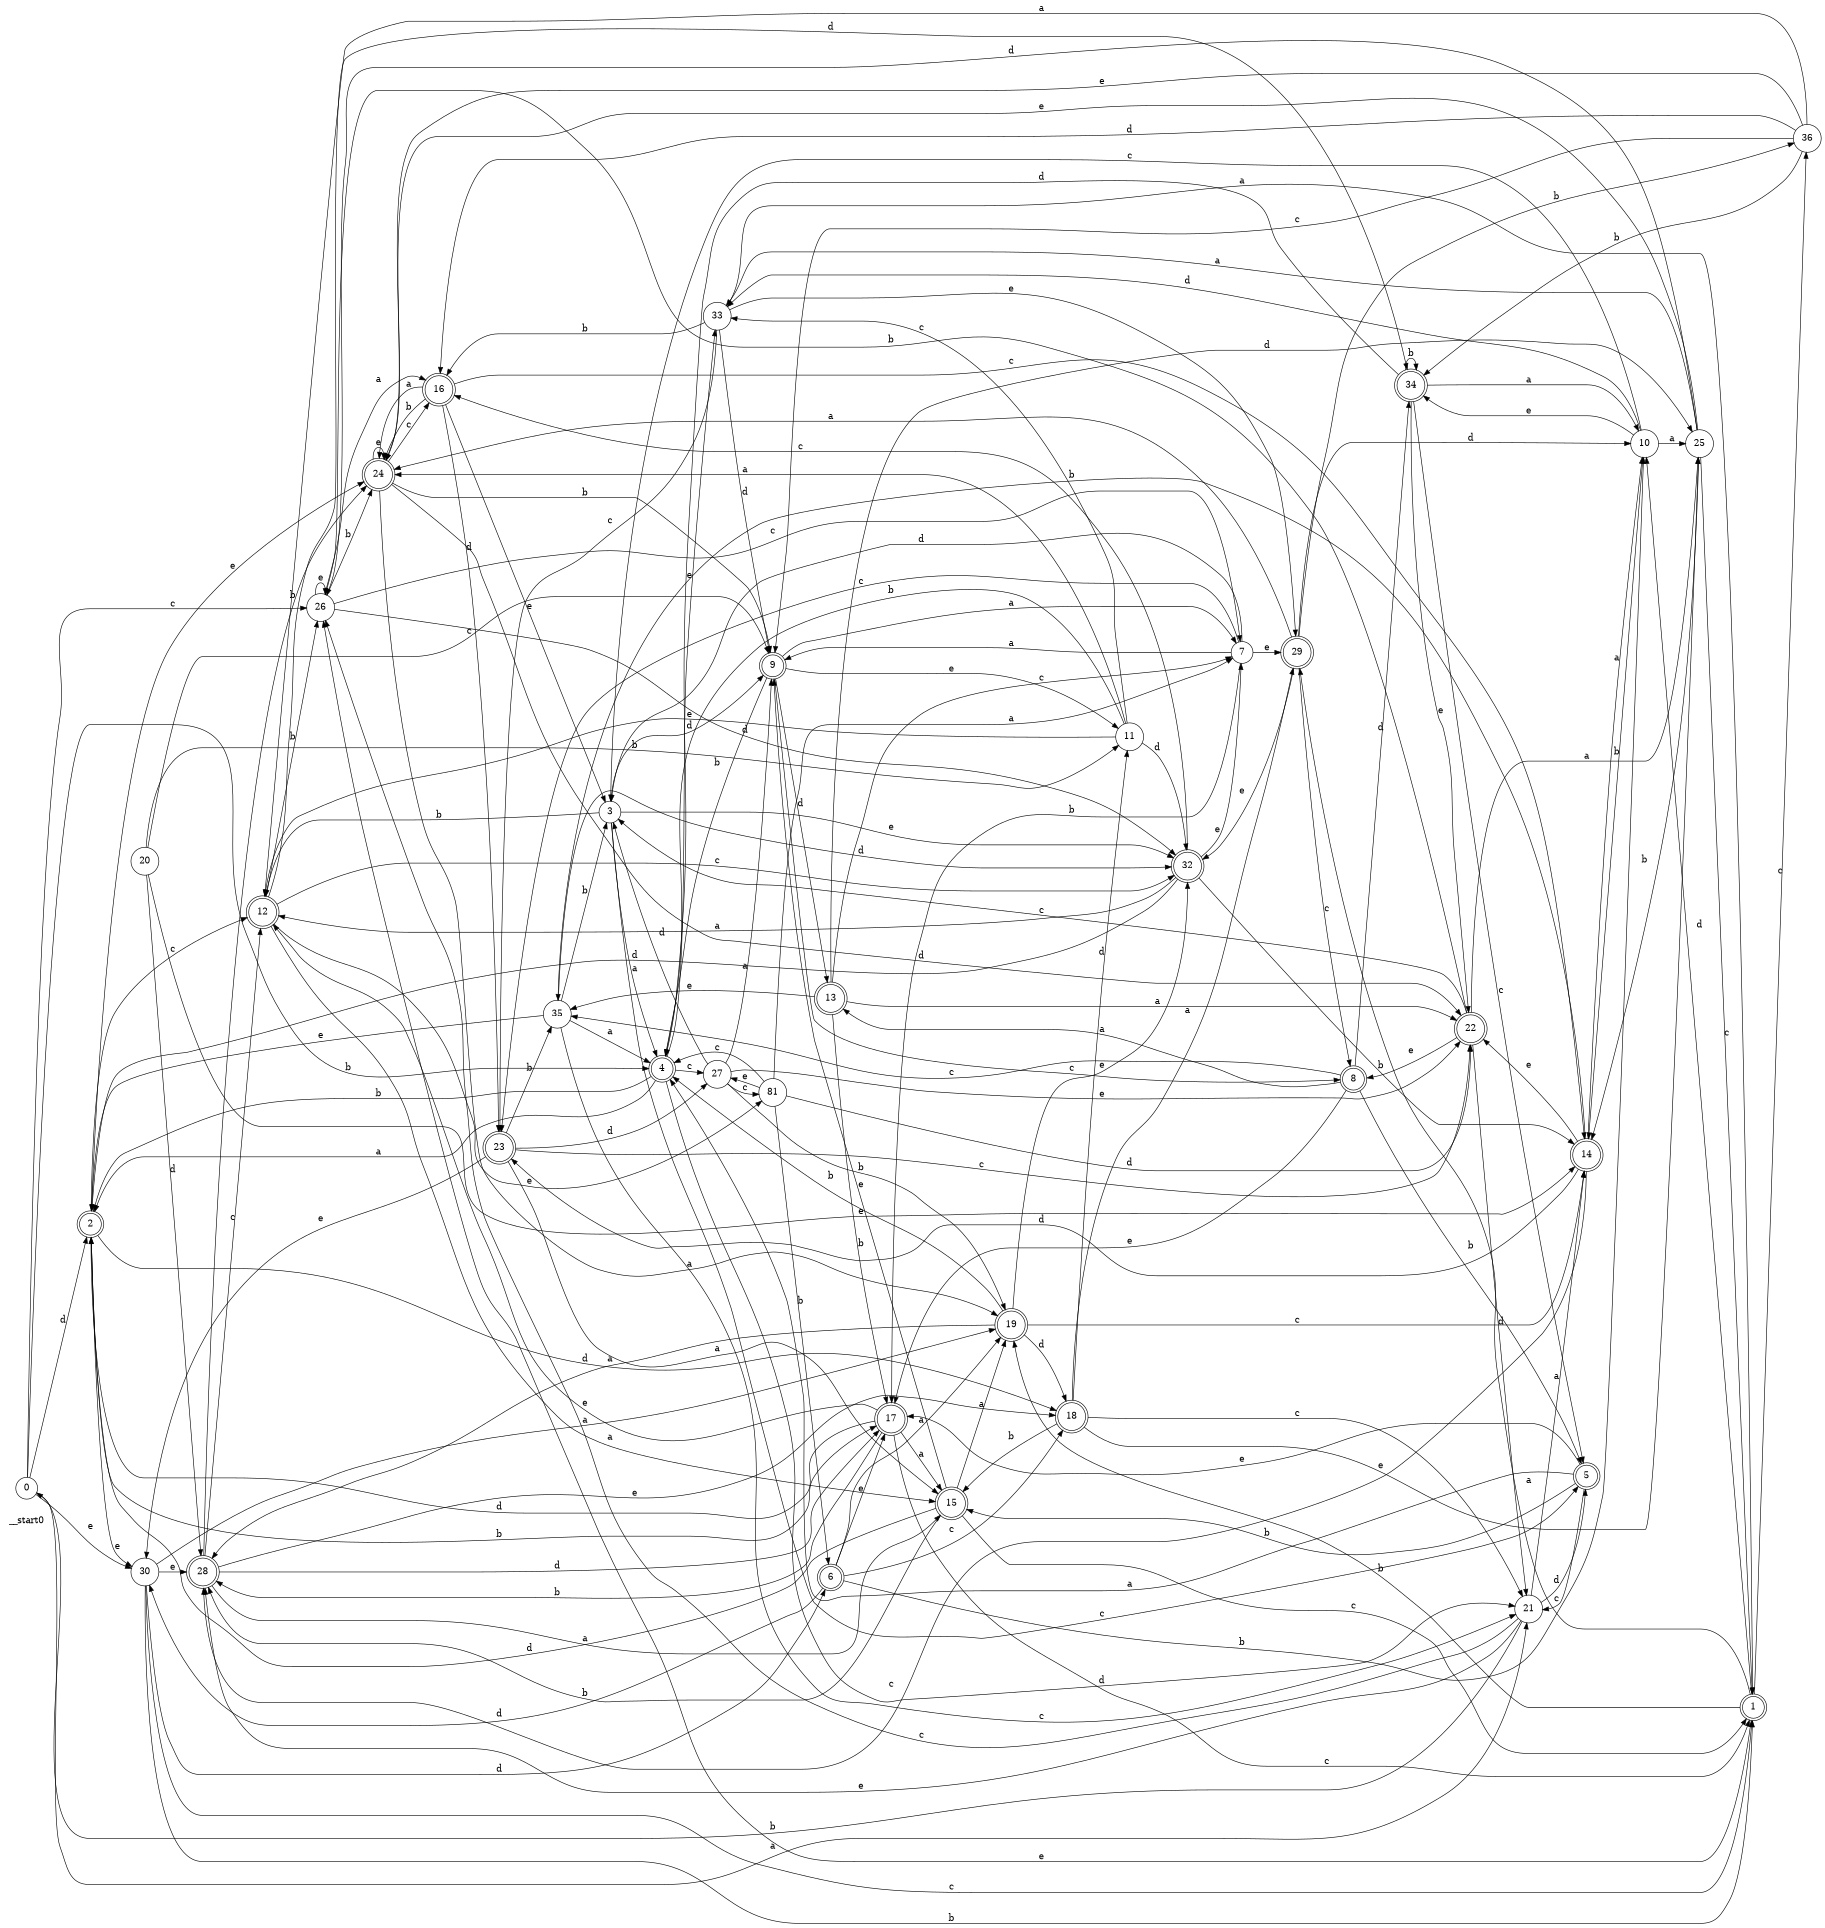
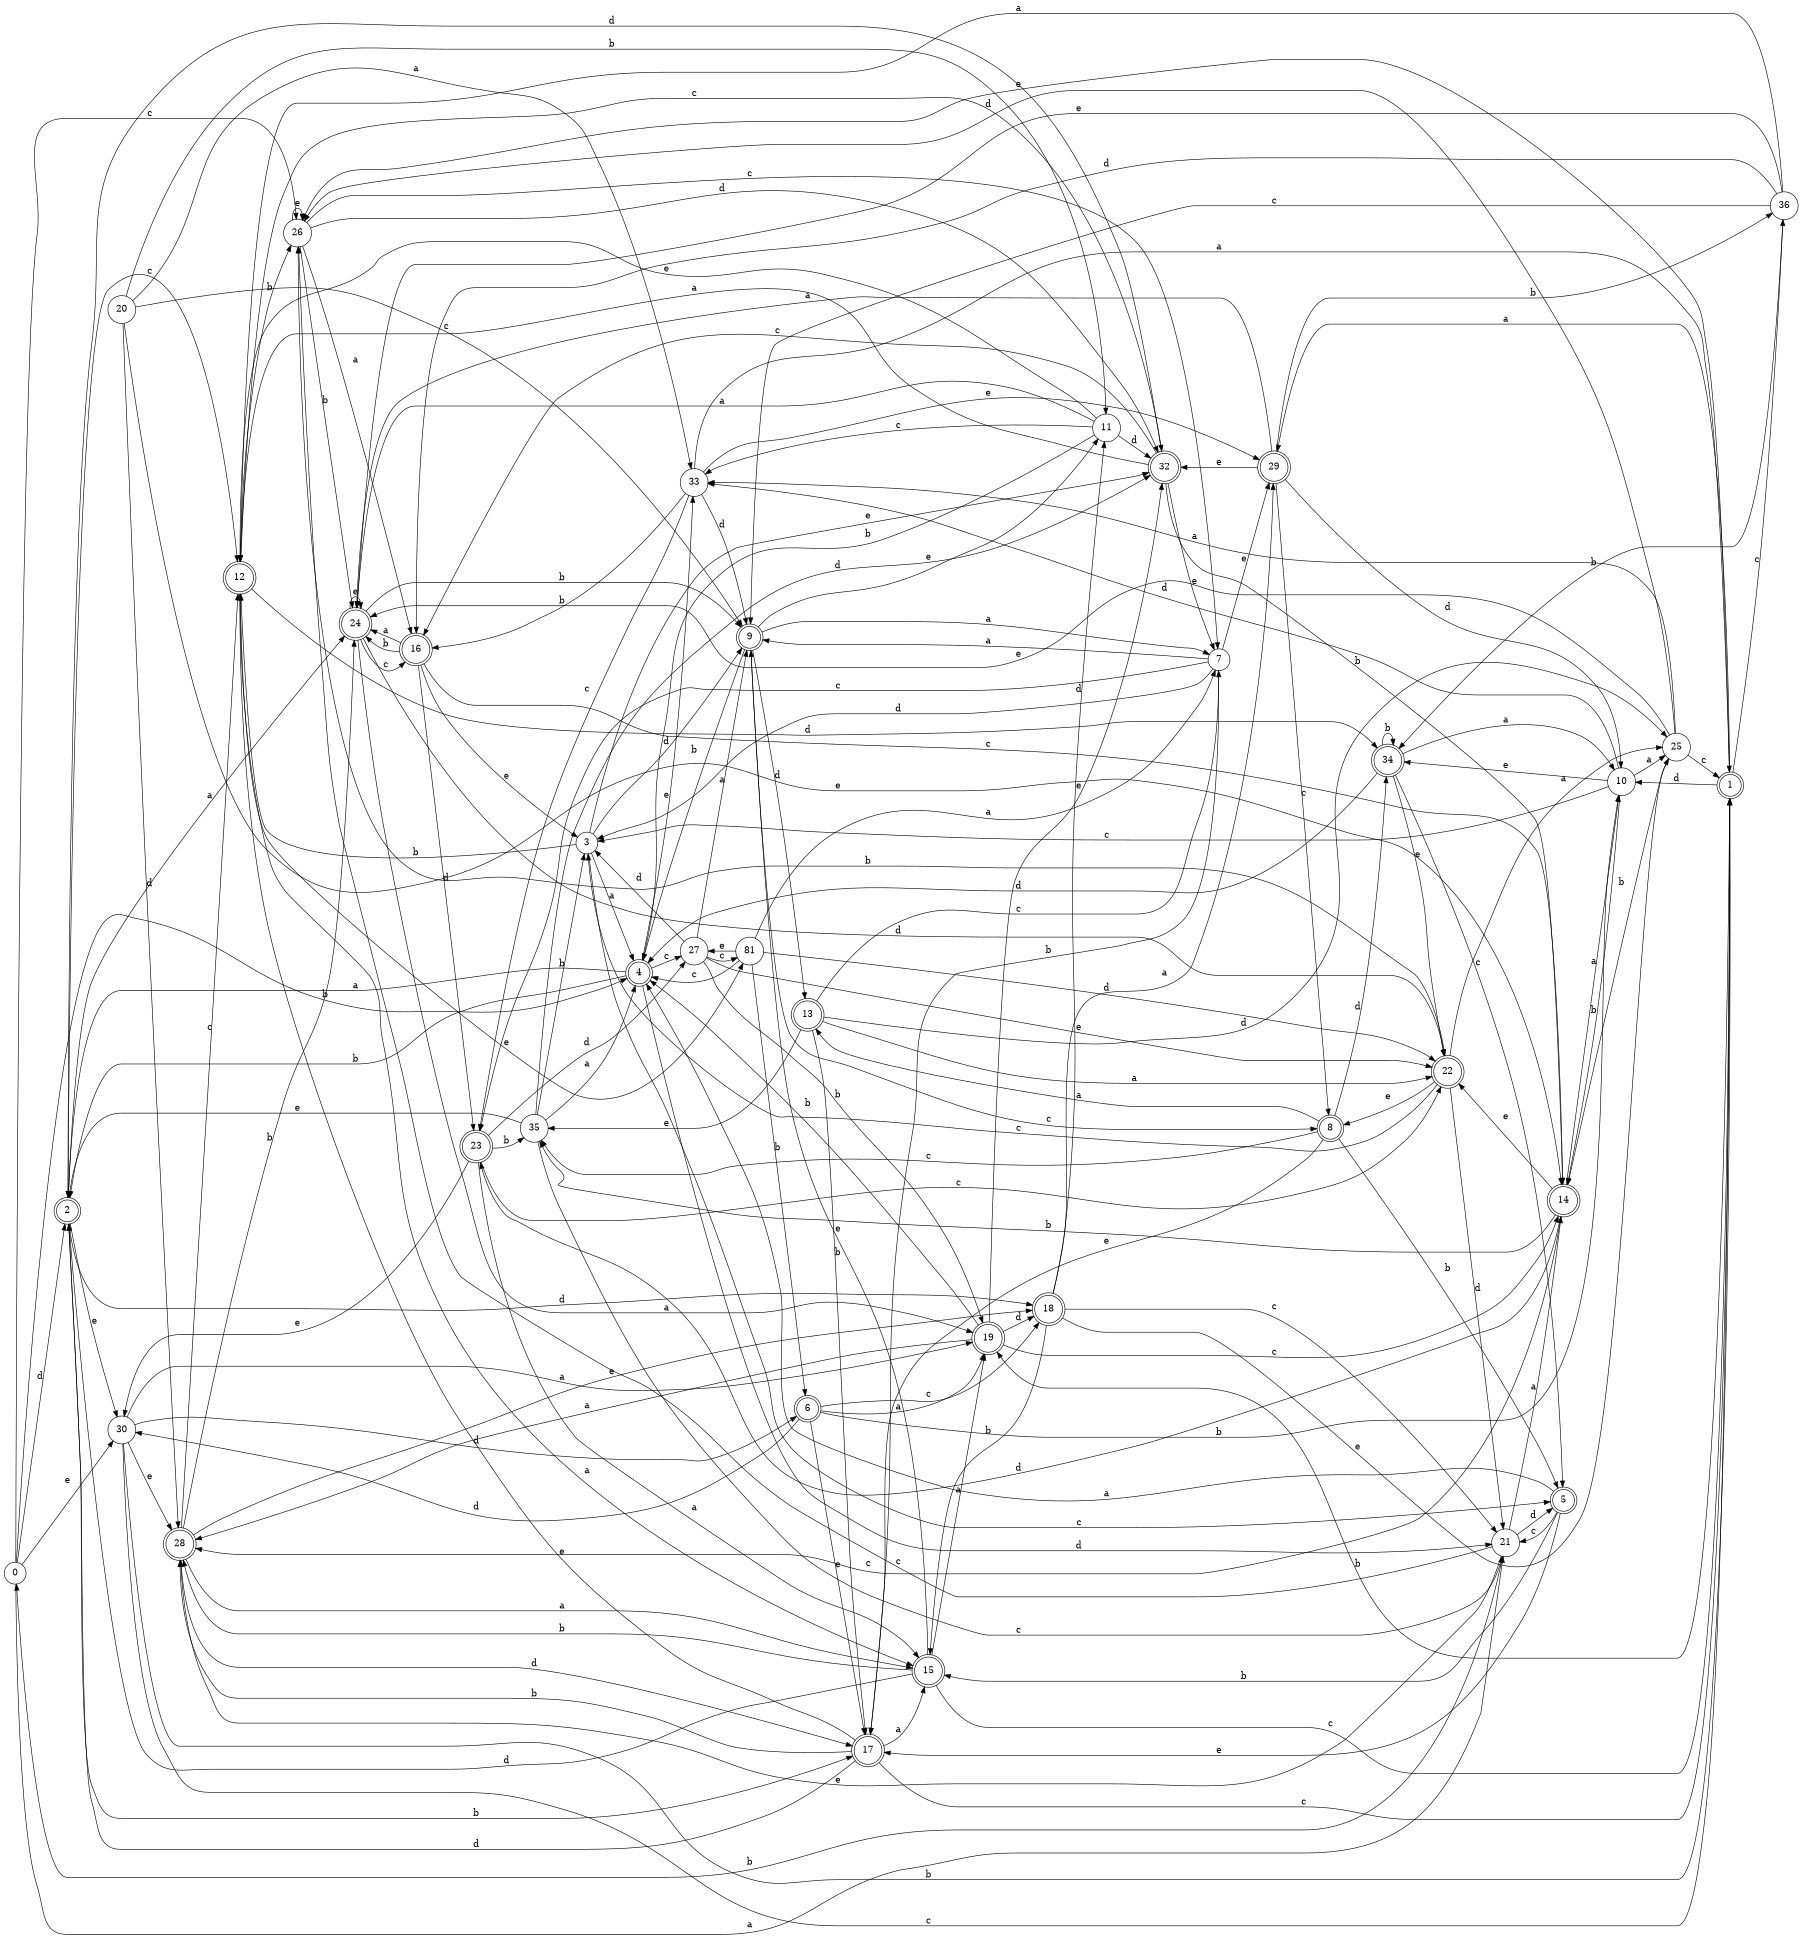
edge "20" -> "33": added, label "a"
edge "2" -> "24": label "e" -> "a"
node "__start0": removed
